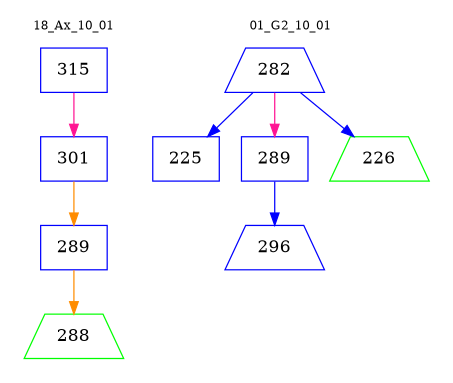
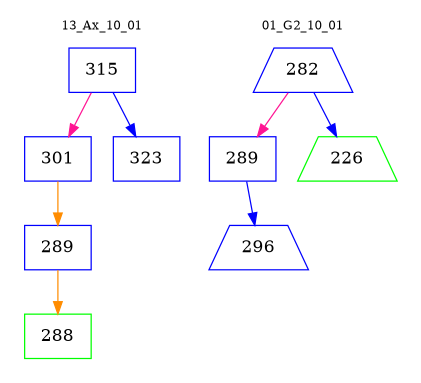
cluster "18_Ax_10_01": label "18_Ax_10_01" -> "13_Ax_10_01"
node "323": added
node "225": removed
node "288": shape trapezium -> box
